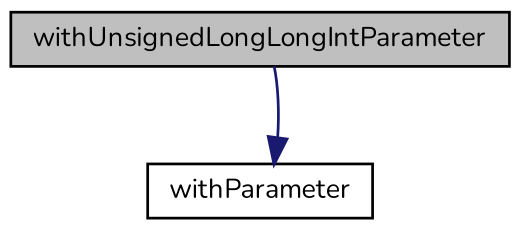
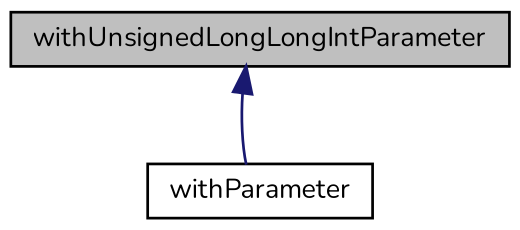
edge "withUnsignedLongLongIntParameter" -> "withParameter": reversed
